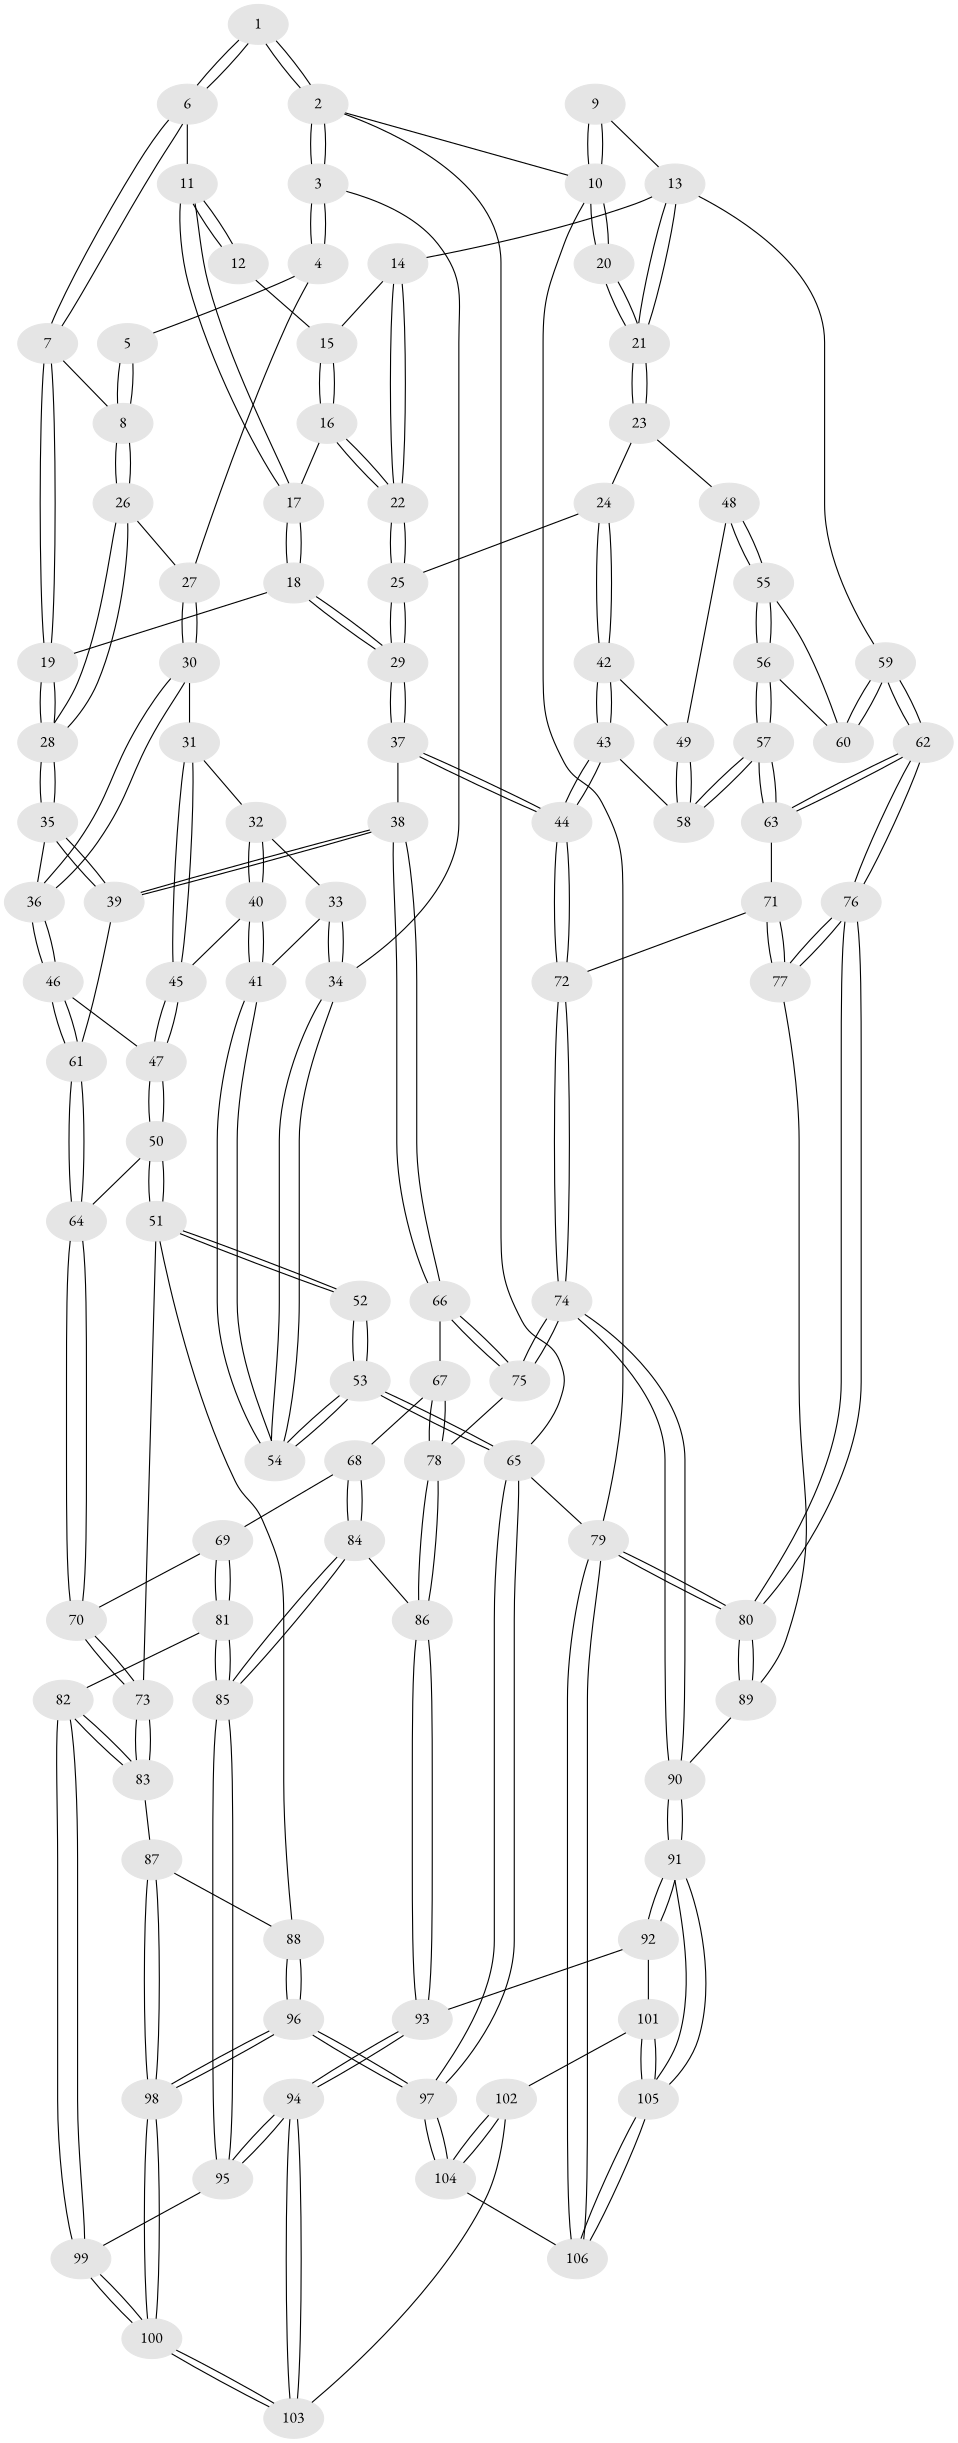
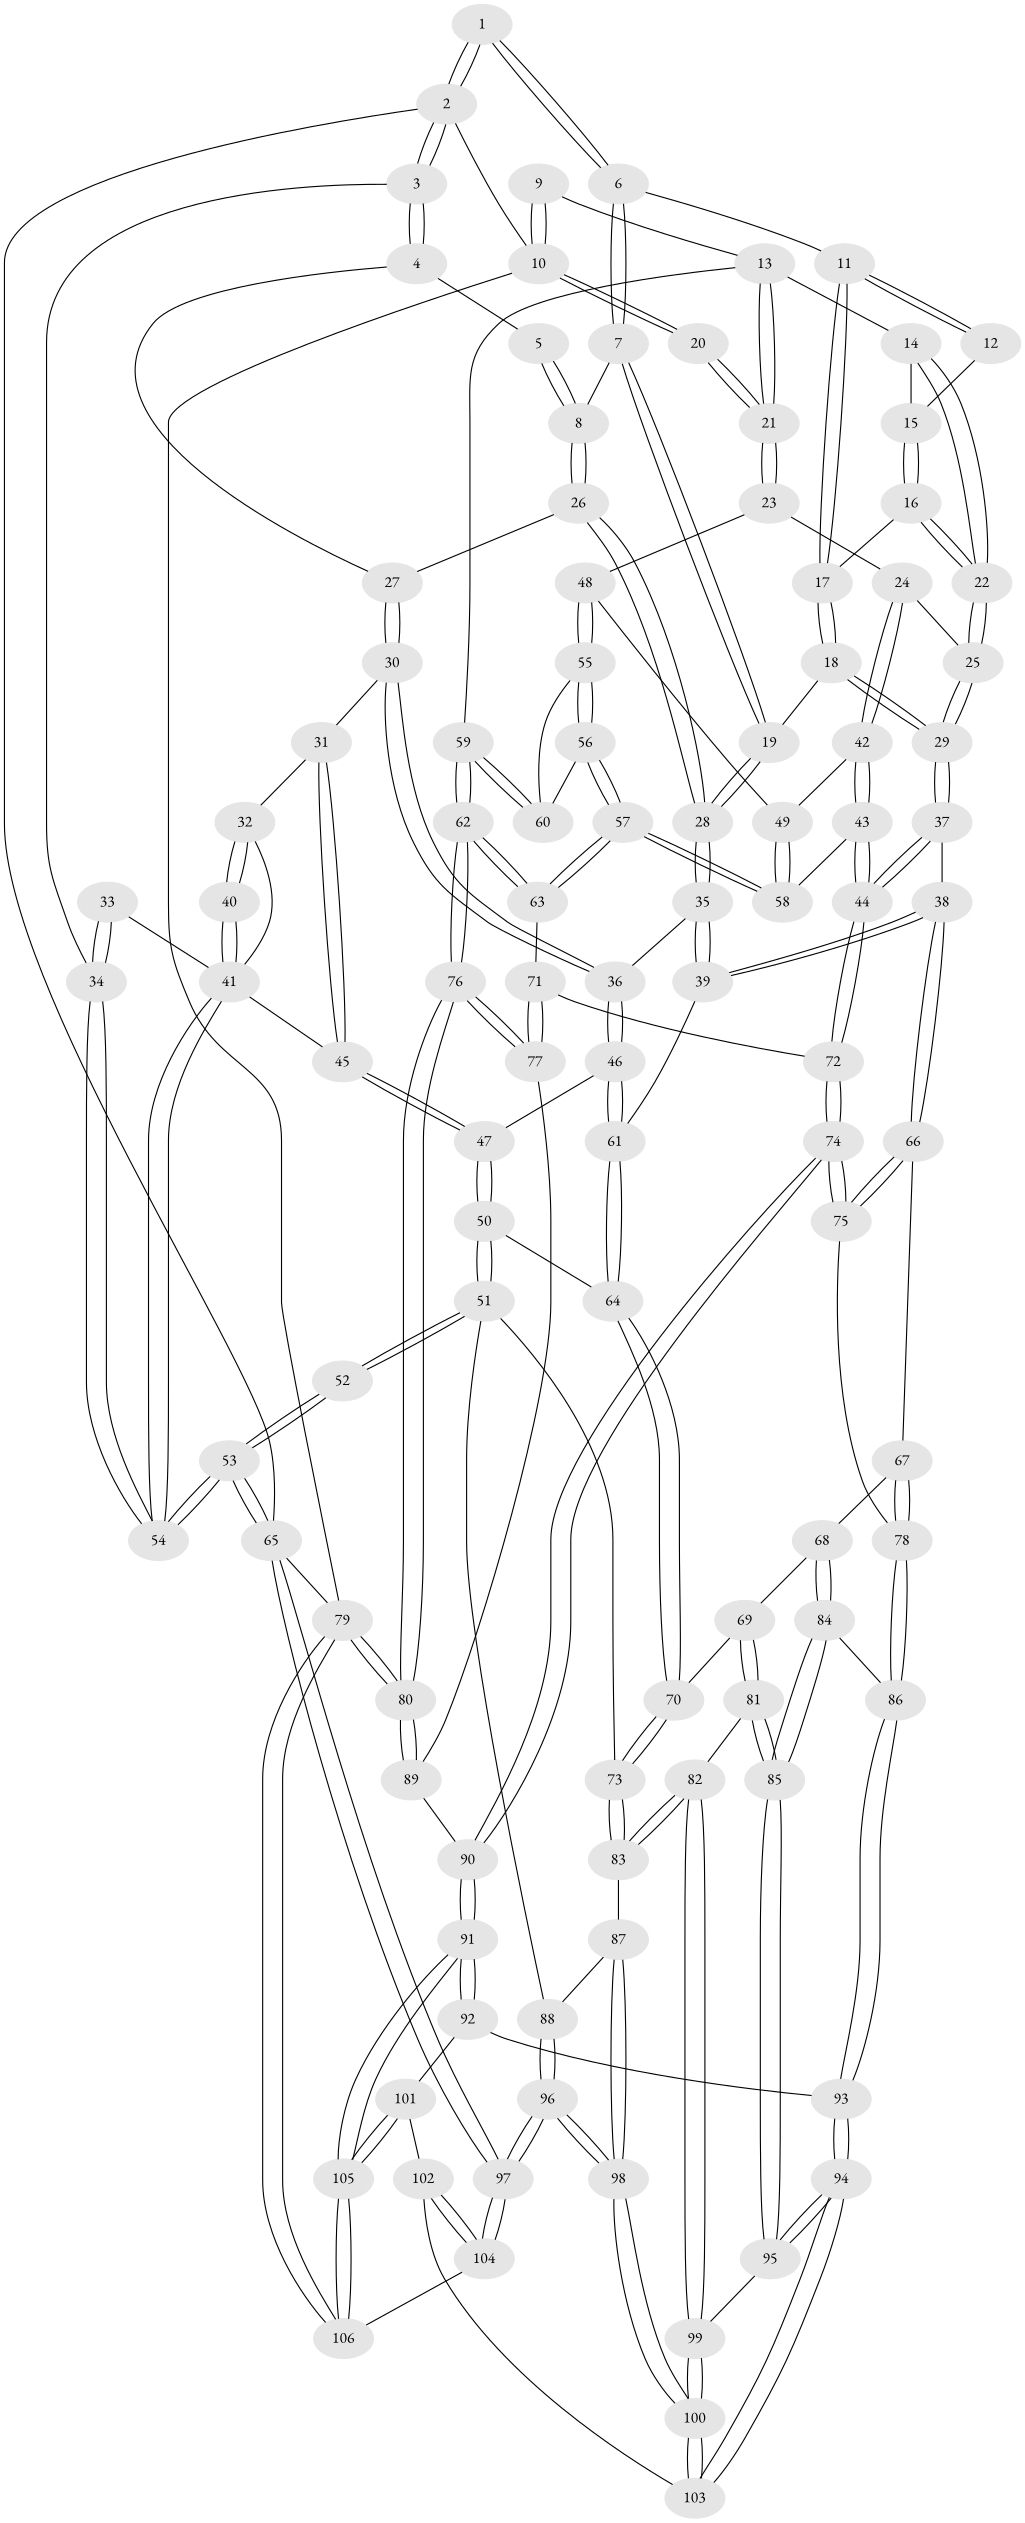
edge "32" -- "33": now "32" -- "41"
edge "40" -- "45": now "41" -- "45"
